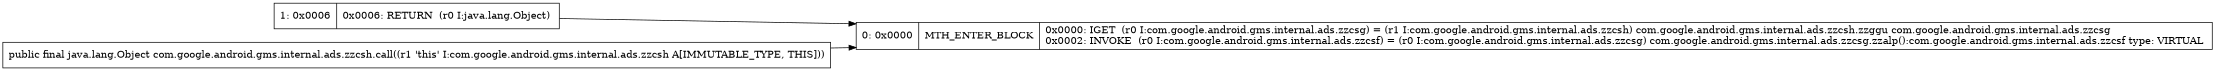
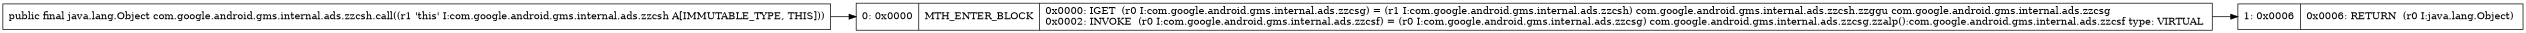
edge "1: 0x0006" -> "0: 0x0000": reversed
